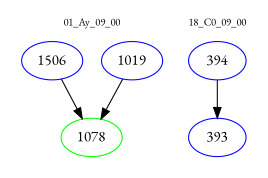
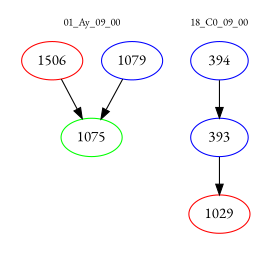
node "1506": color blue -> red
node "1019": label "1019" -> "1079"
node "1078": label "1078" -> "1075"
node "1029": added
